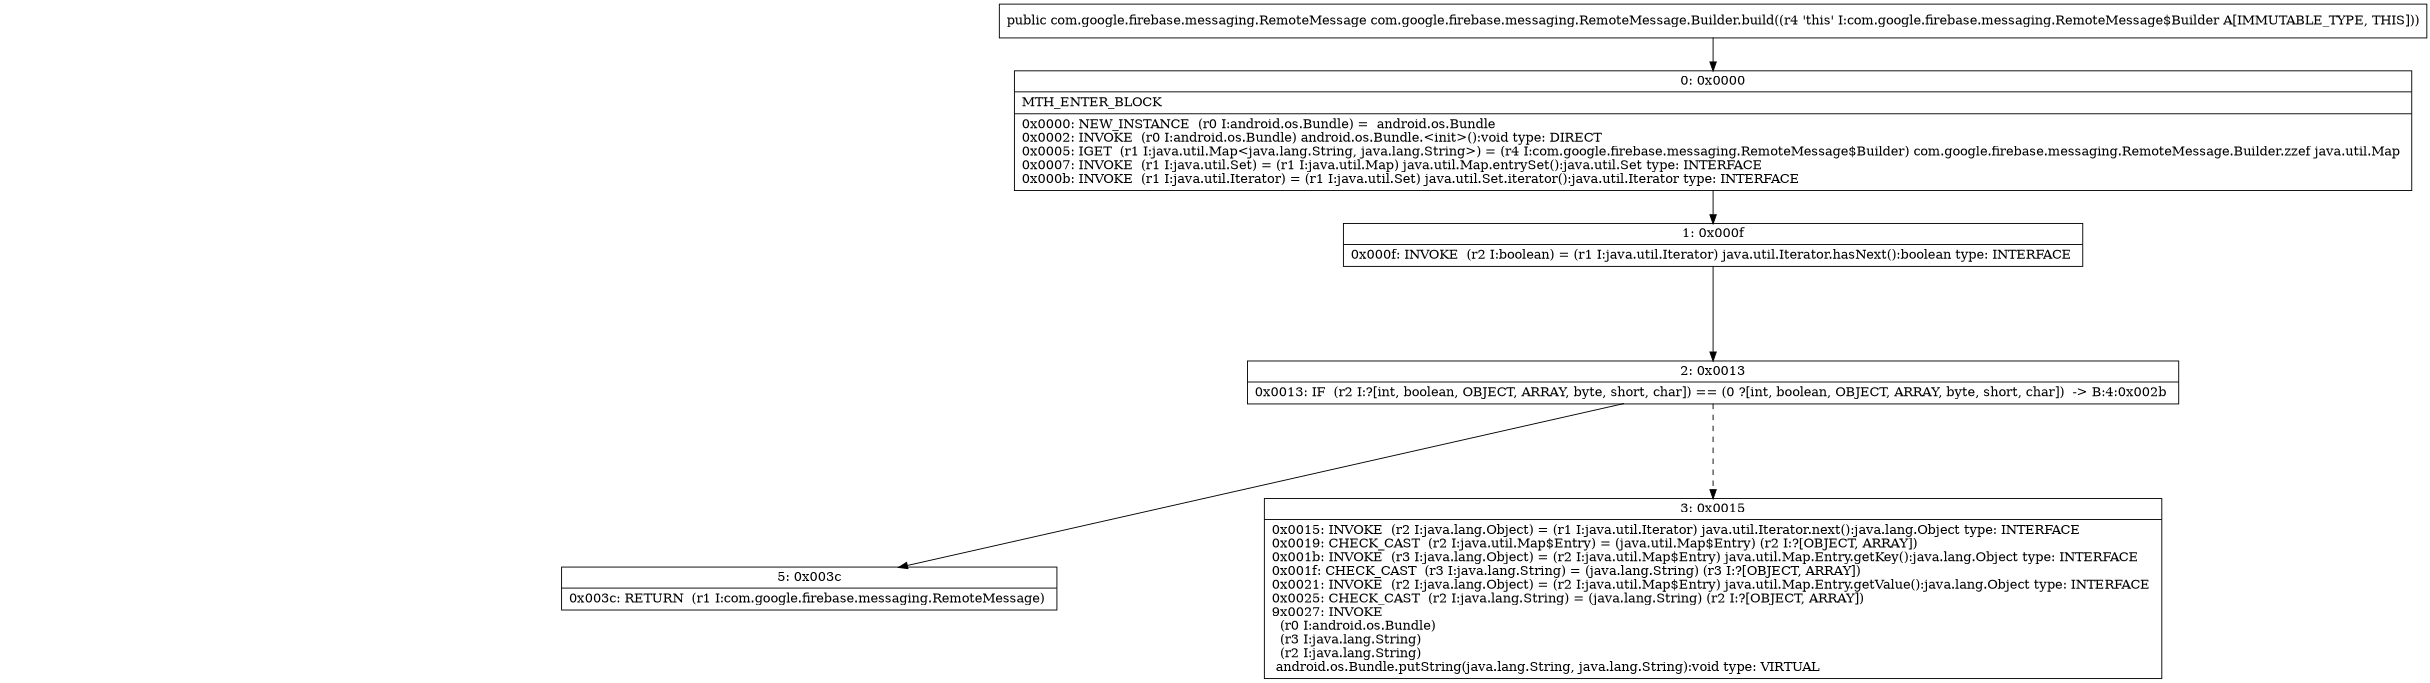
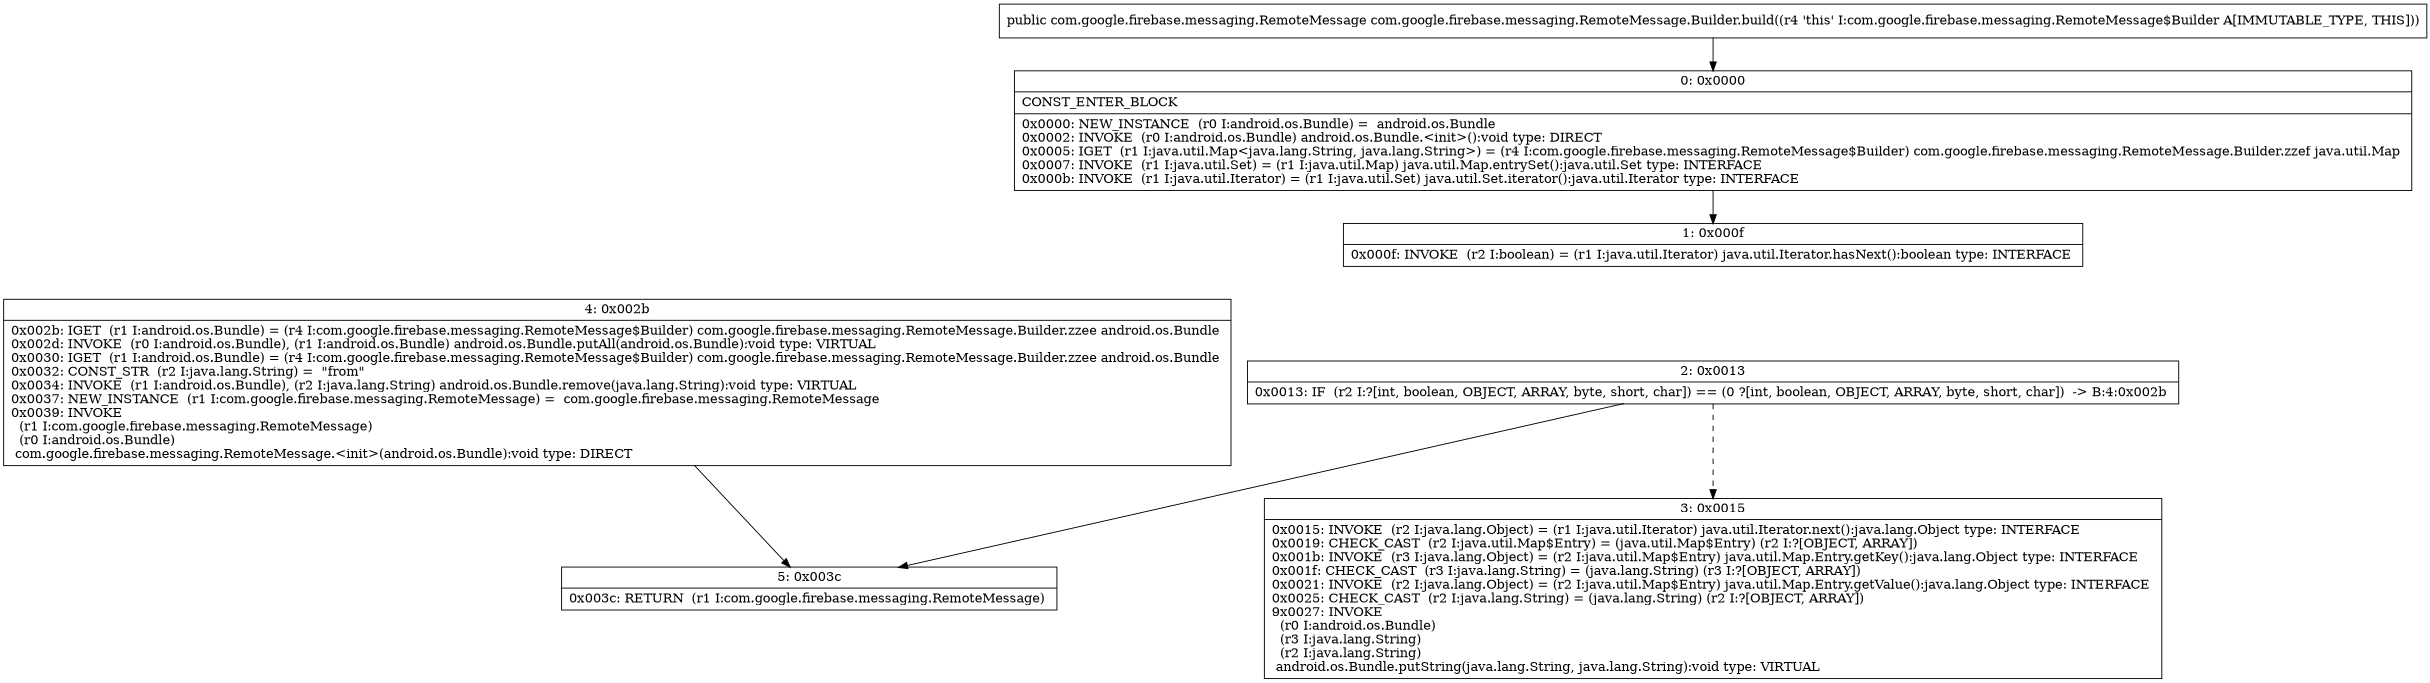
node "0: 0x0000": text "MTH_ENTER_BLOCK" -> "CONST_ENTER_BLOCK"
edge "1: 0x000f" -> "2: 0x0013": removed
node "4: 0x002b": added
